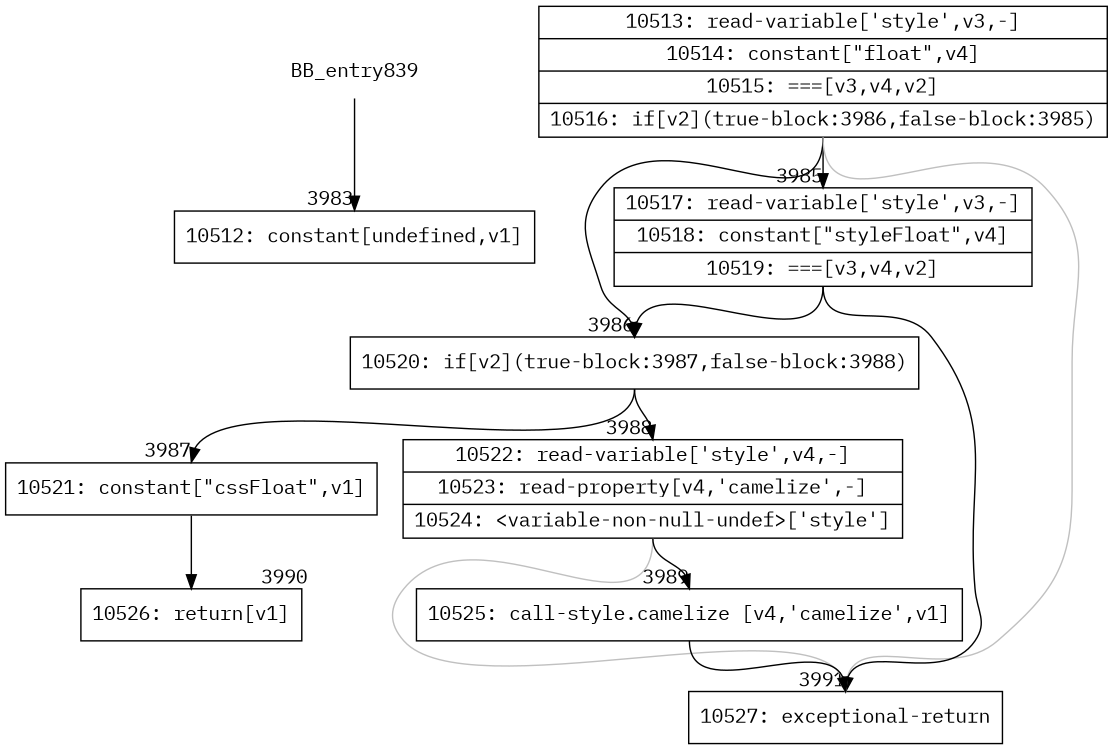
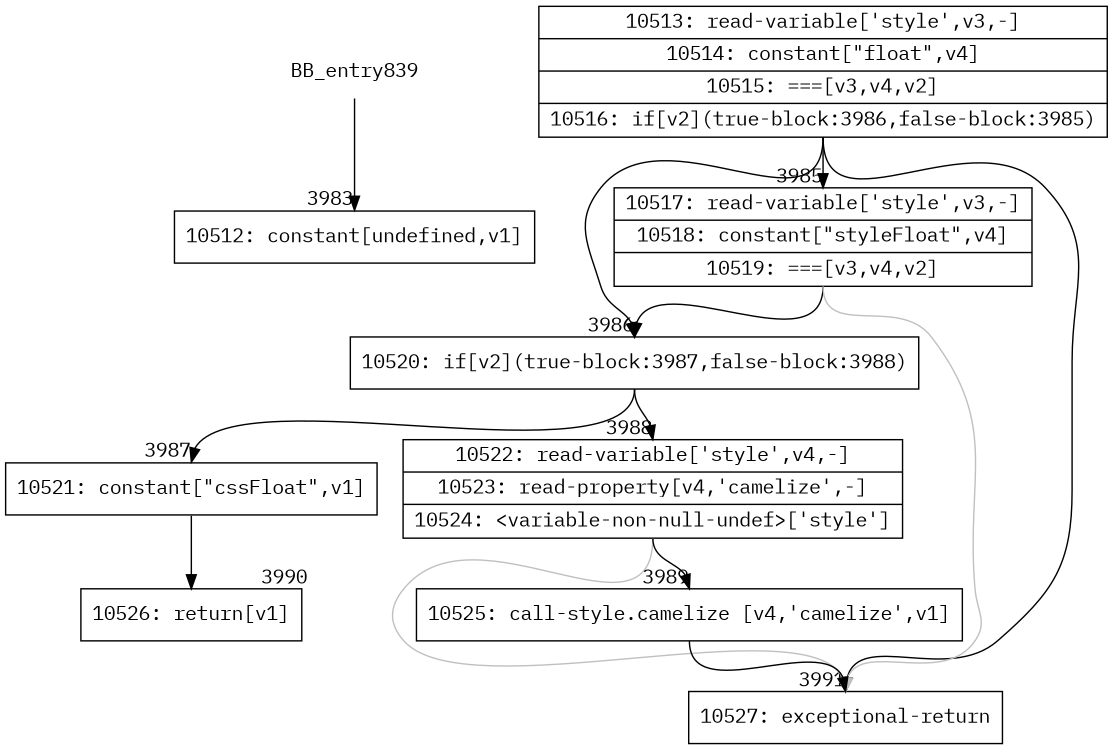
edge "10513: read-variable['style',v3,-]" -> "10527: exceptional-return": color gray -> black
edge "10517: read-variable['style',v3,-]" -> "10527: exceptional-return": color black -> gray
